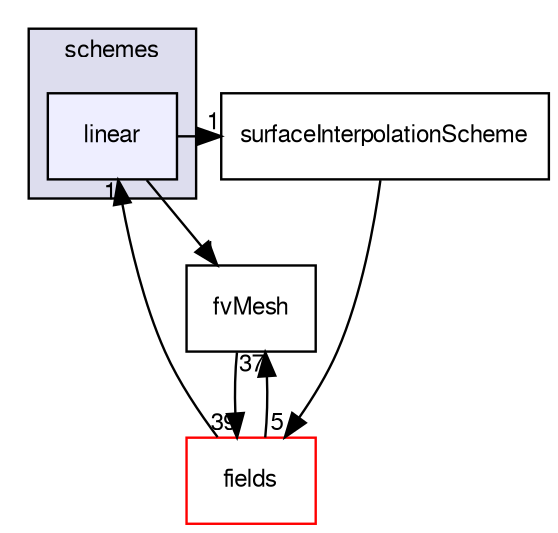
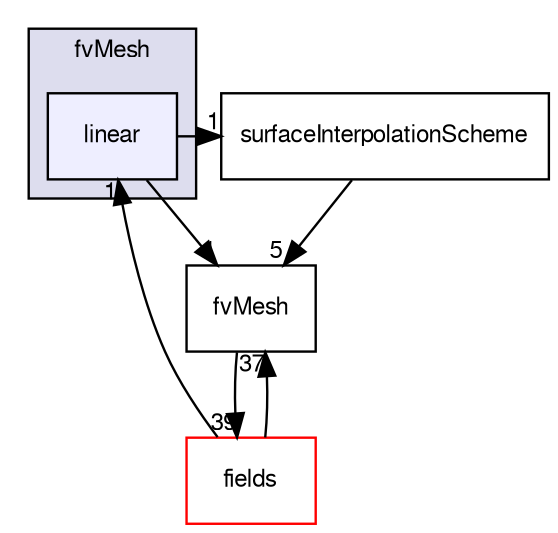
cluster "schemes": label "schemes" -> "fvMesh"
edge "surfaceInterpolationScheme" -> "fields": now "surfaceInterpolationScheme" -> "fvMesh"
